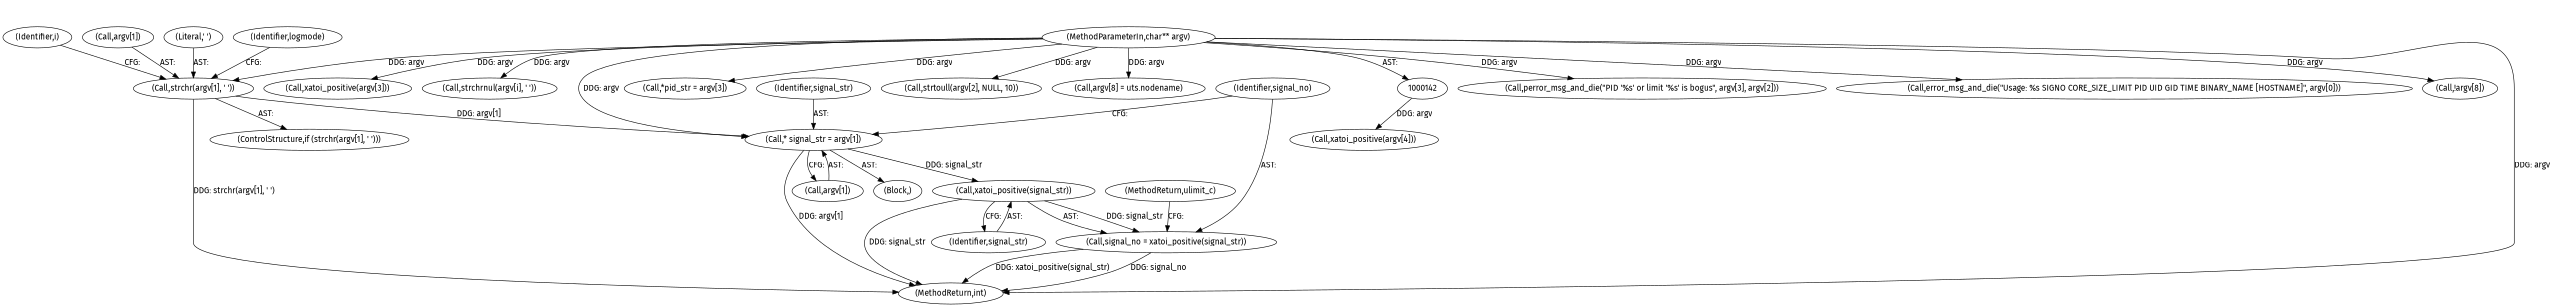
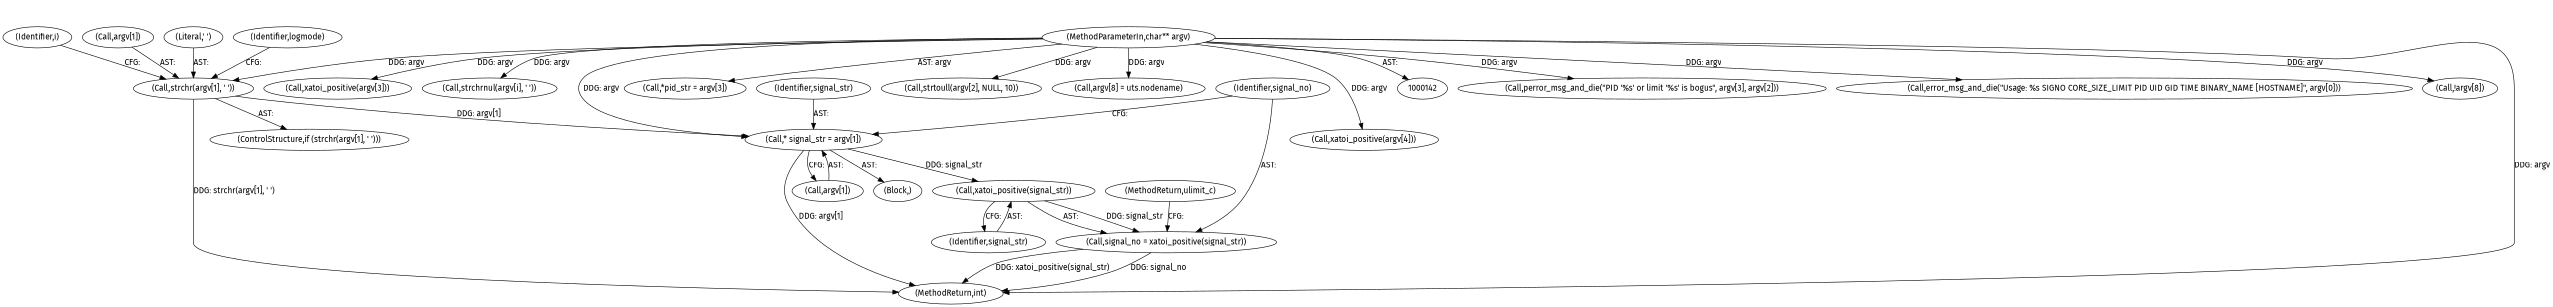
edge "(MethodParameterIn,char** argv)" -> "(Call,*pid_str = argv[3])": label "DDG: argv" -> "AST: argv"
edge "1000142" -> "(Call,xatoi_positive(argv[4]))": now "(MethodParameterIn,char** argv)" -> "(Call,xatoi_positive(argv[4]))"
edge "(Call,xatoi_positive(signal_str))" -> "(MethodReturn,int)": removed, label "DDG: signal_str"
